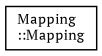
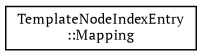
node "Mapping ::Mapping": label "Mapping ::Mapping" -> "TemplateNodeIndexEntry ::Mapping"
